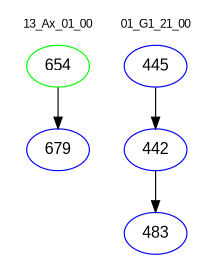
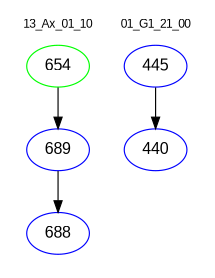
cluster "13_Ax_01_00": label "13_Ax_01_00" -> "13_Ax_01_10"
node "679": label "679" -> "689"
node "442": label "442" -> "440"
node "688": added
node "483": removed
